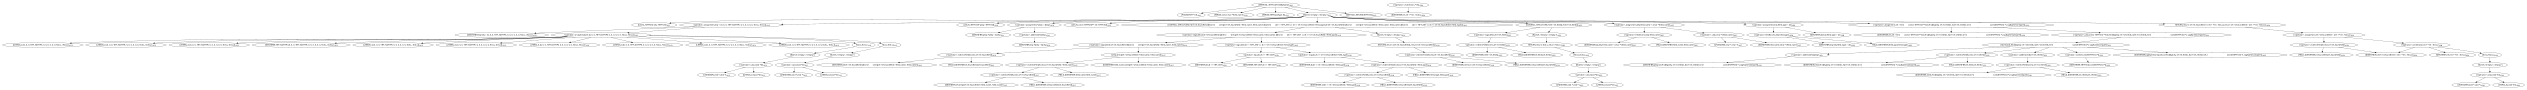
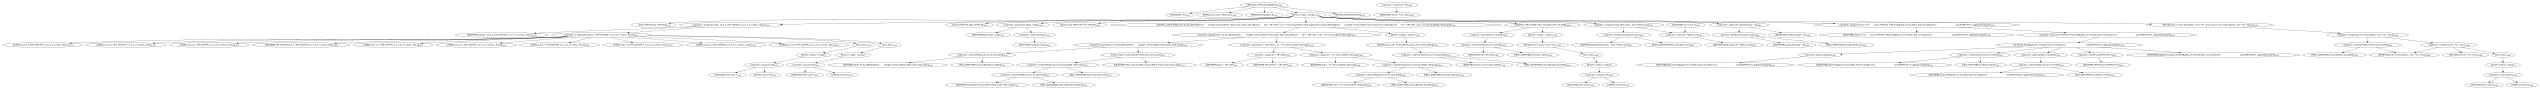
edge "(<operator>.cast,(char *)field_name)" -> "(UNKNOWN,char *,char *)": reversed
